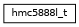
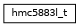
node "hmc5888l_t": label "hmc5888l_t" -> "hmc5883l_t"
